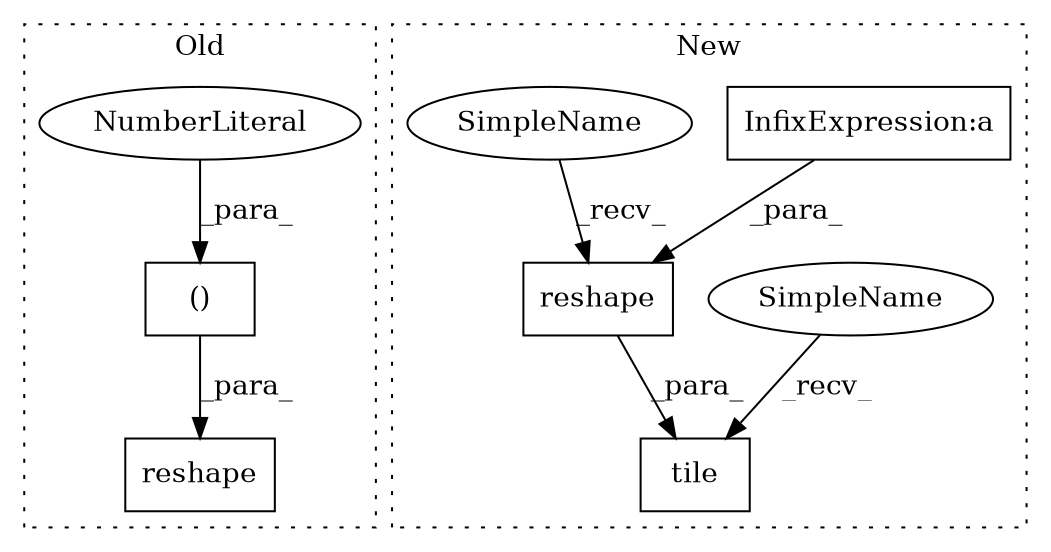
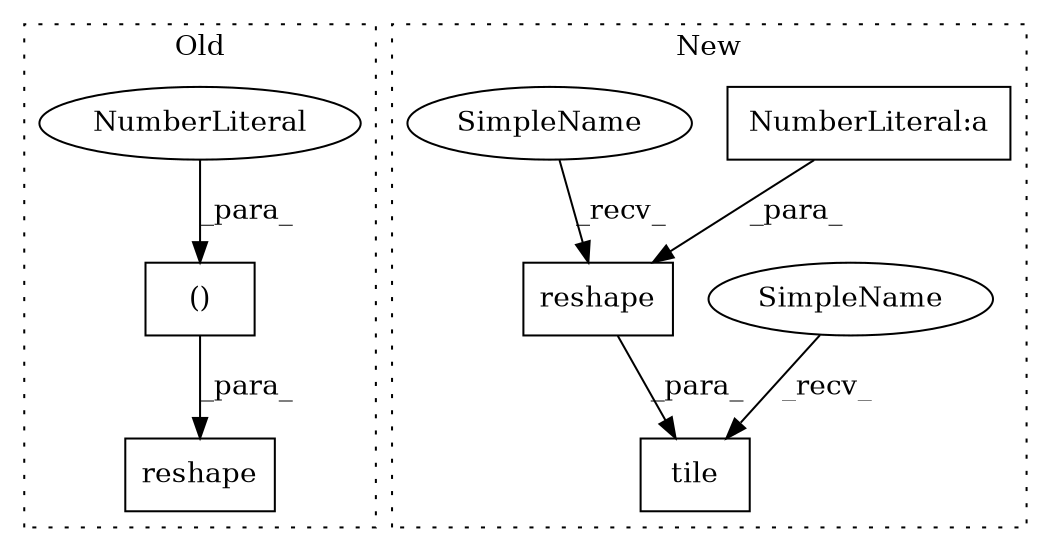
node "InfixExpression:a": label "InfixExpression:a" -> "NumberLiteral:a"
